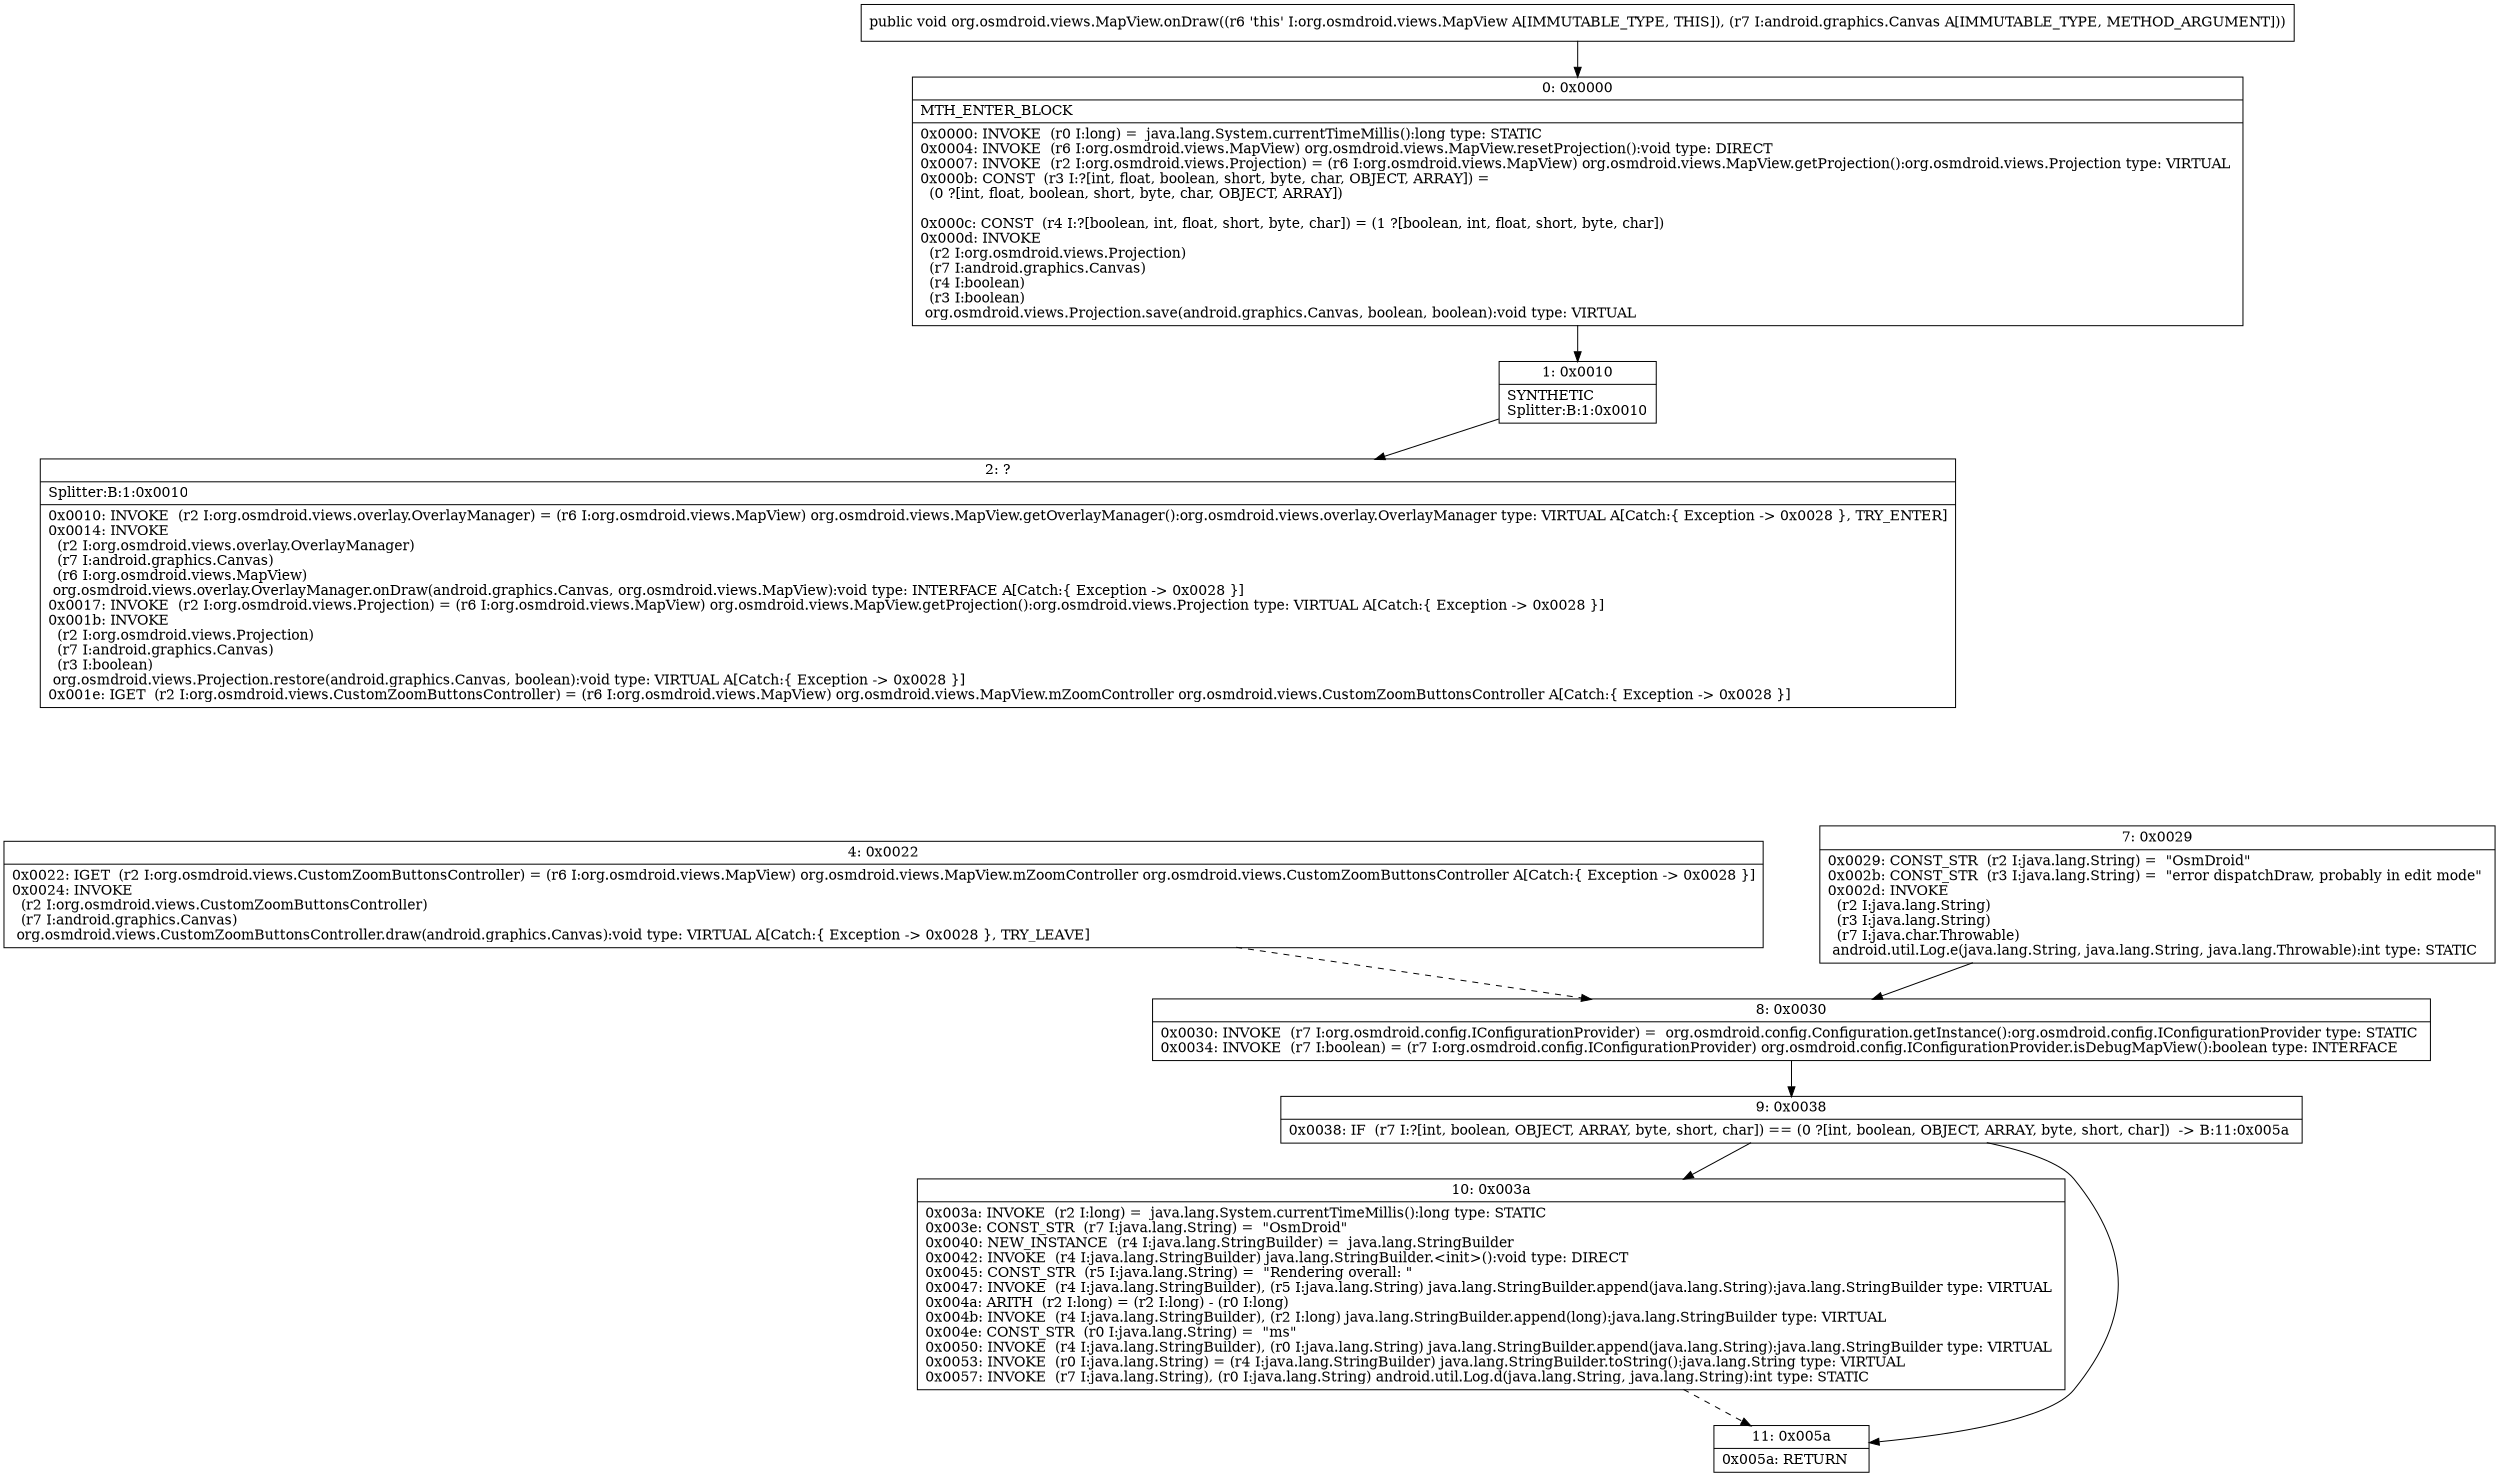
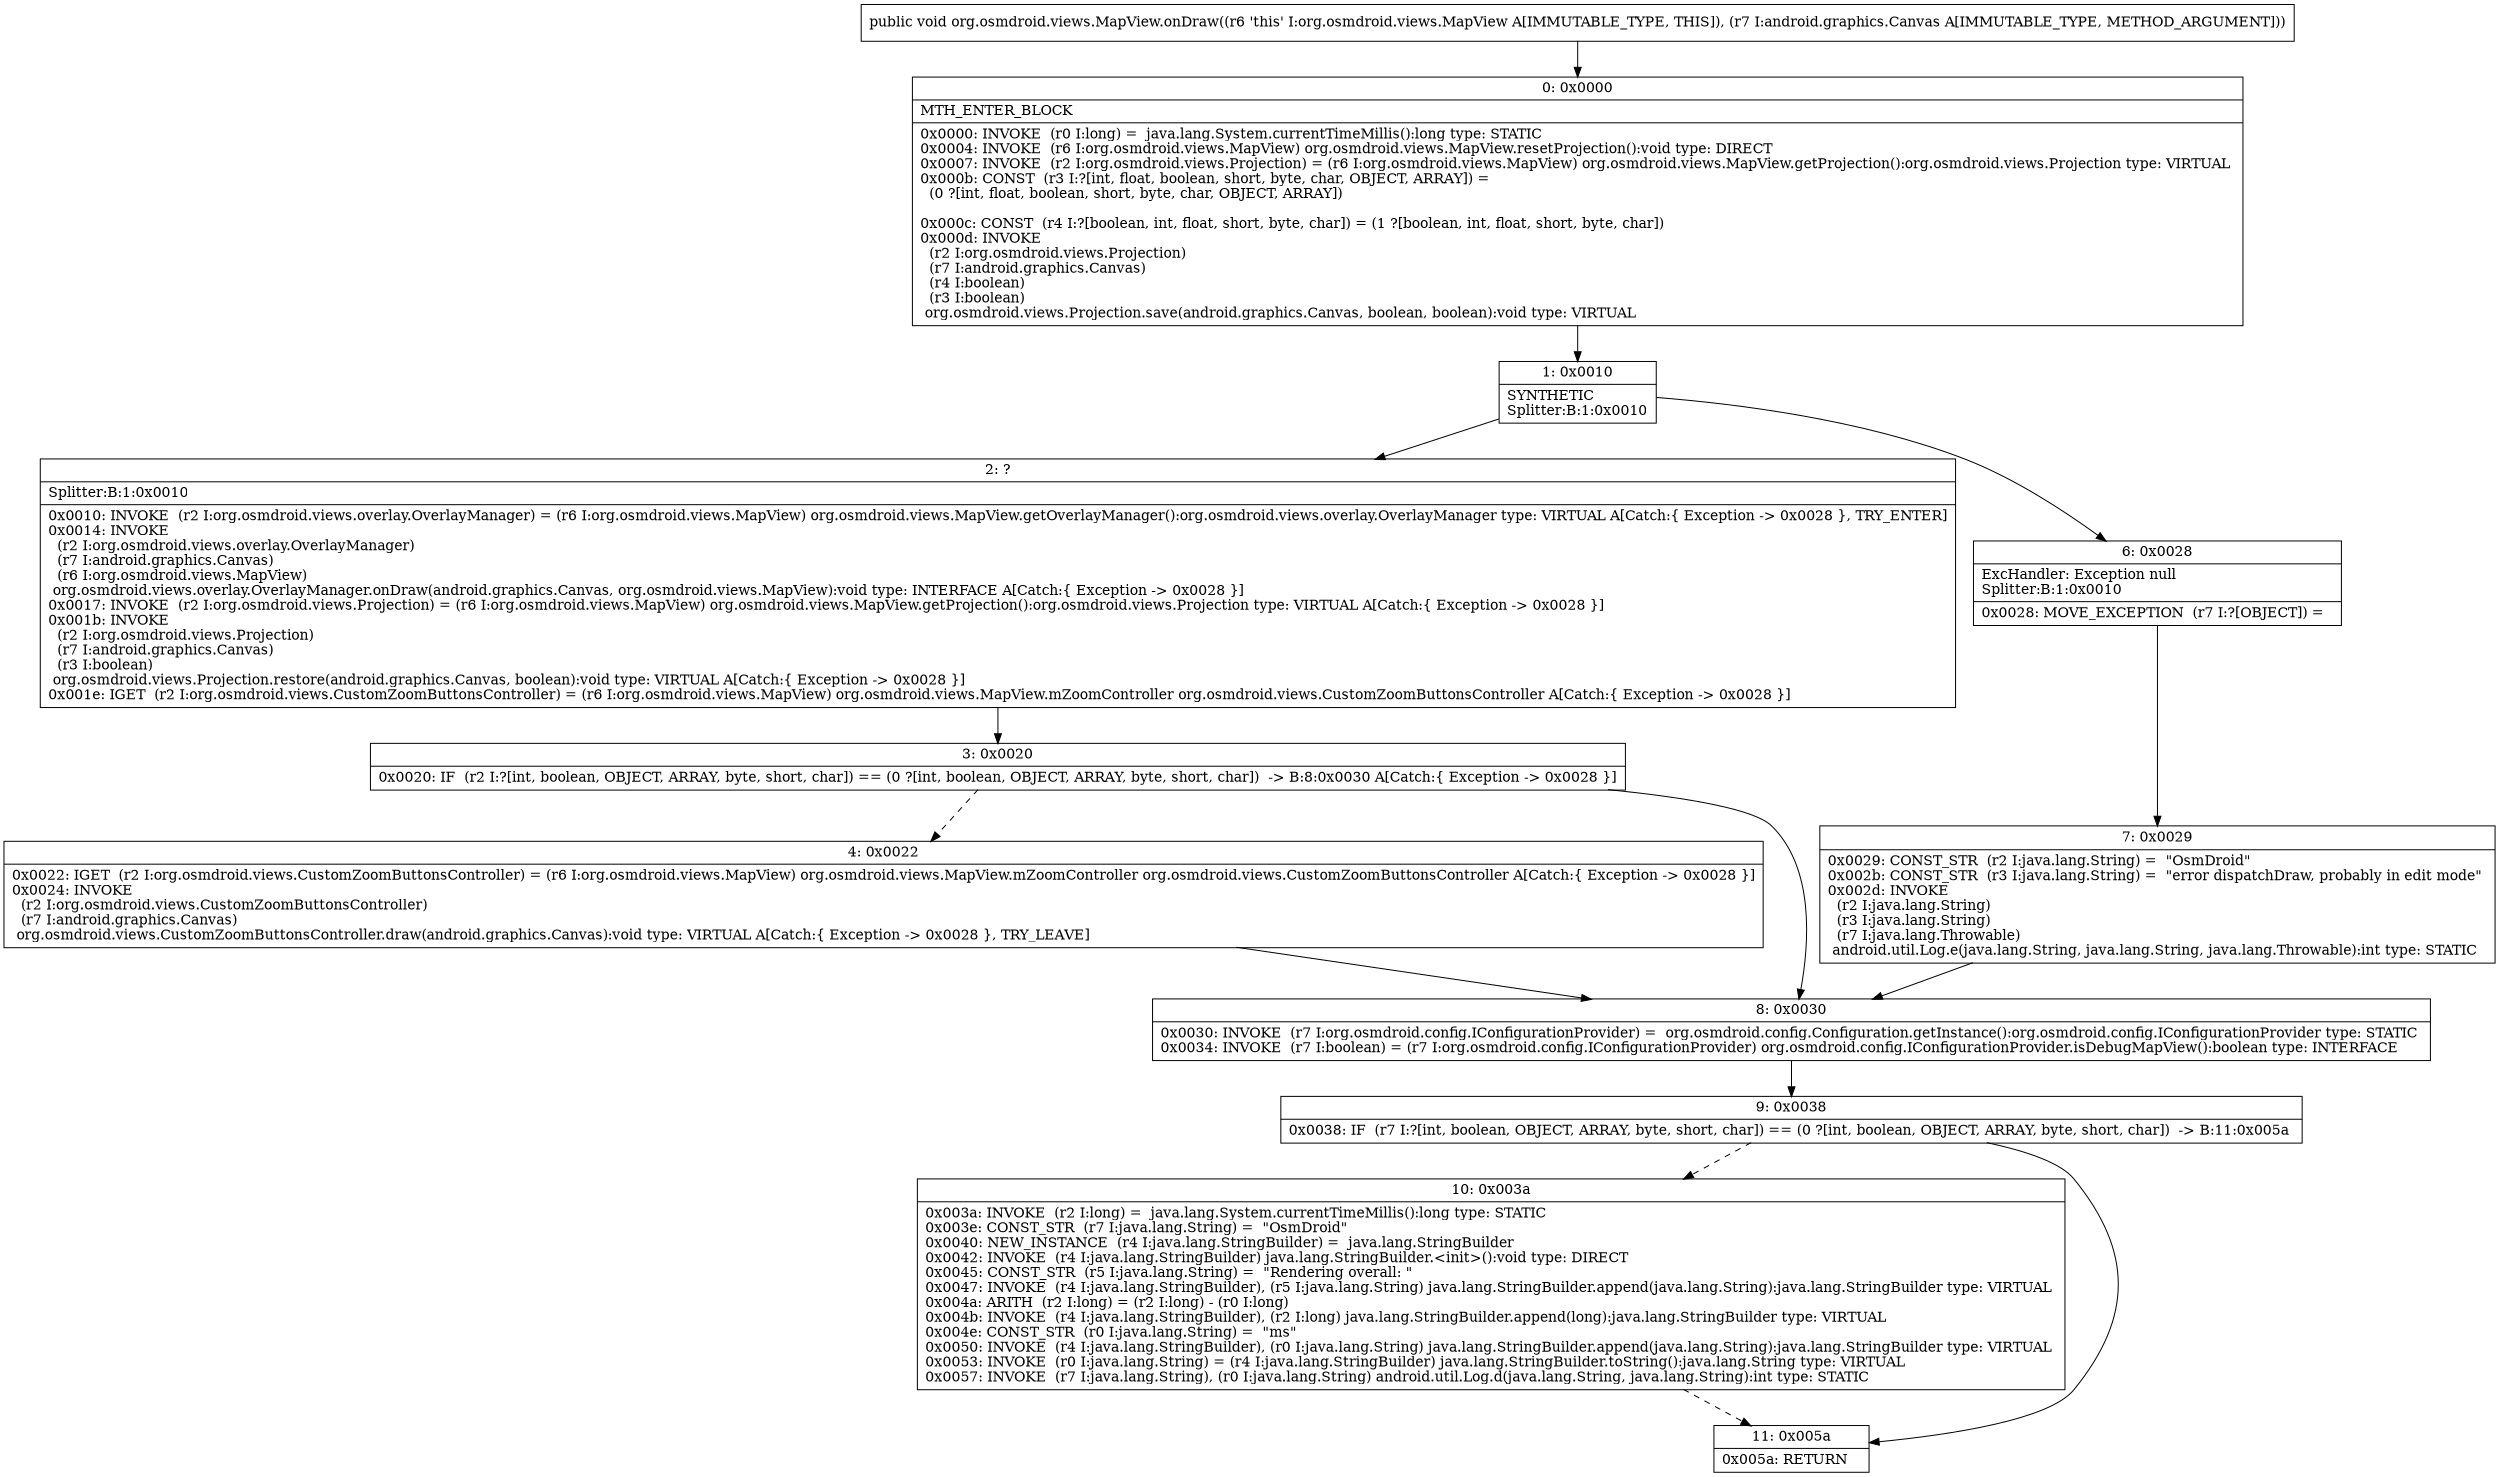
node "6: 0x0028": added
node "3: 0x0020": added
node "7: 0x0029": text "(r7 I:java.char.Throwable)" -> "(r7 I:java.lang.Throwable)"
edge "4: 0x0022" -> "8: 0x0030": style dashed -> solid
edge "9: 0x0038" -> "10: 0x003a": style solid -> dashed
